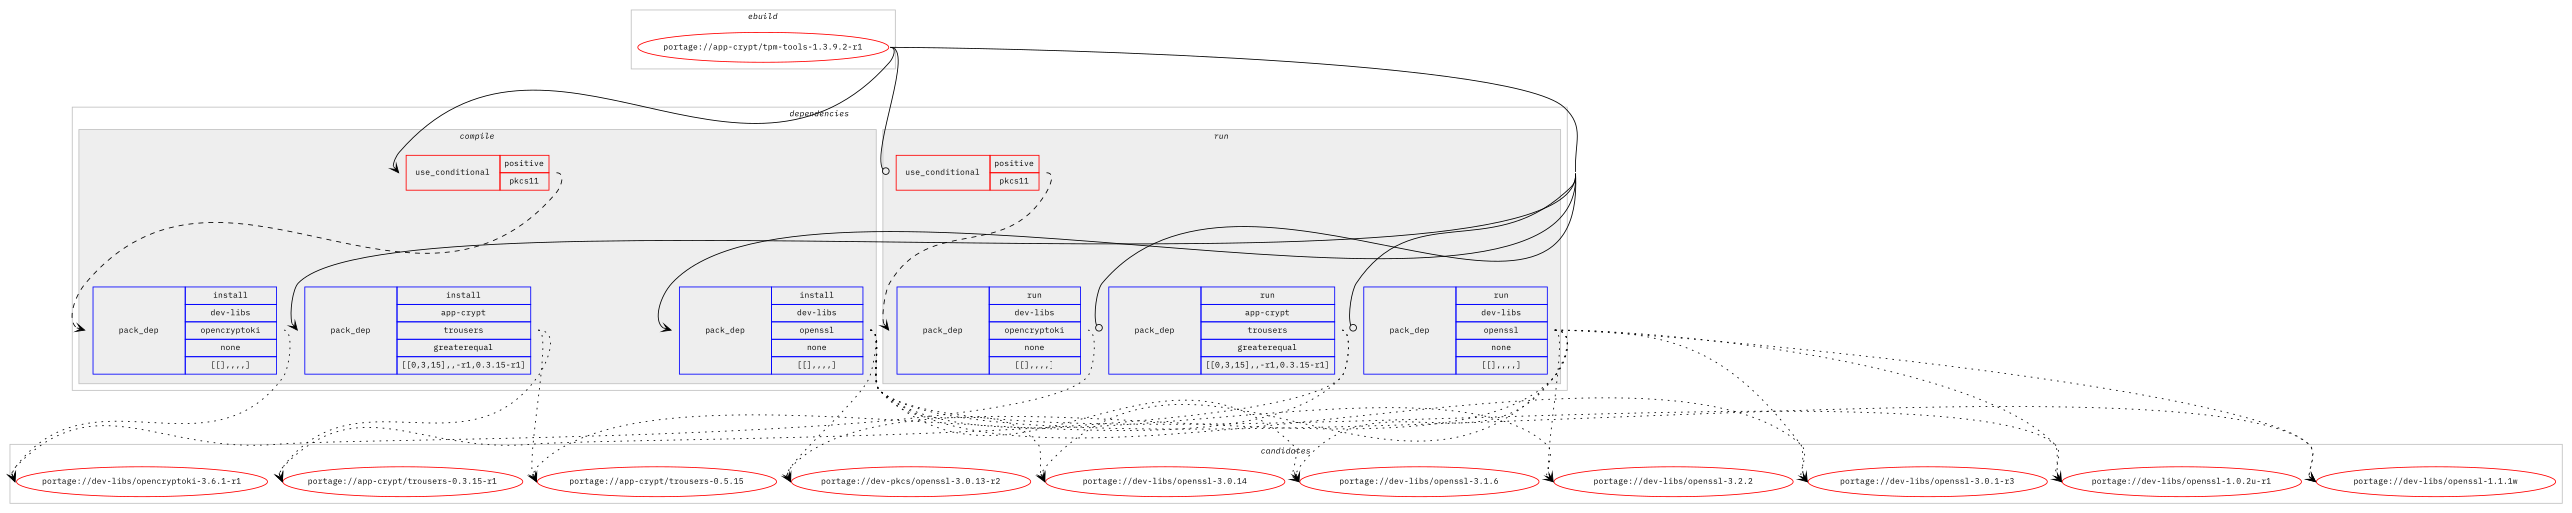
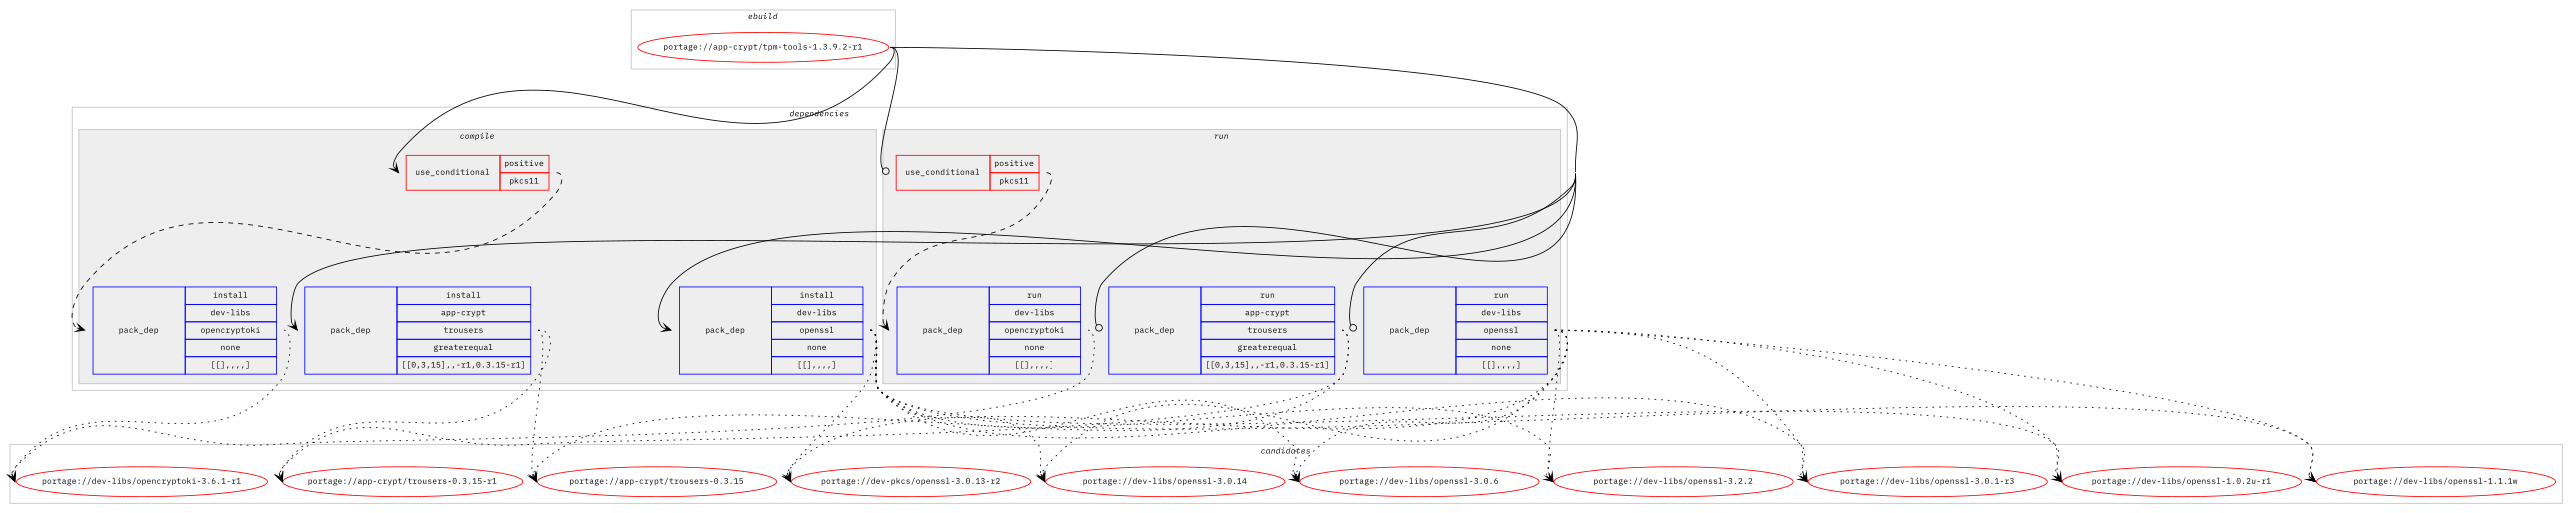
node "portage://app-crypt/trousers-0.5.15": label "portage://app-crypt/trousers-0.5.15" -> "portage://app-crypt/trousers-0.3.15"
node "portage://dev-libs/openssl-3.1.6": label "portage://dev-libs/openssl-3.1.6" -> "portage://dev-libs/openssl-3.0.6"
